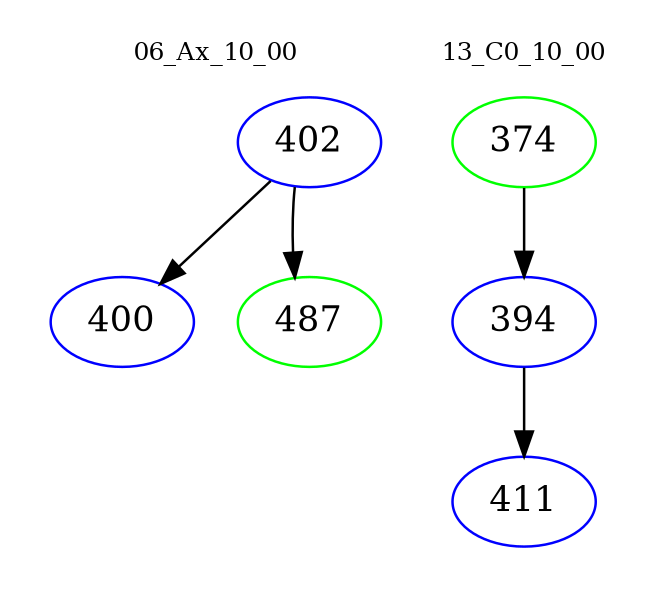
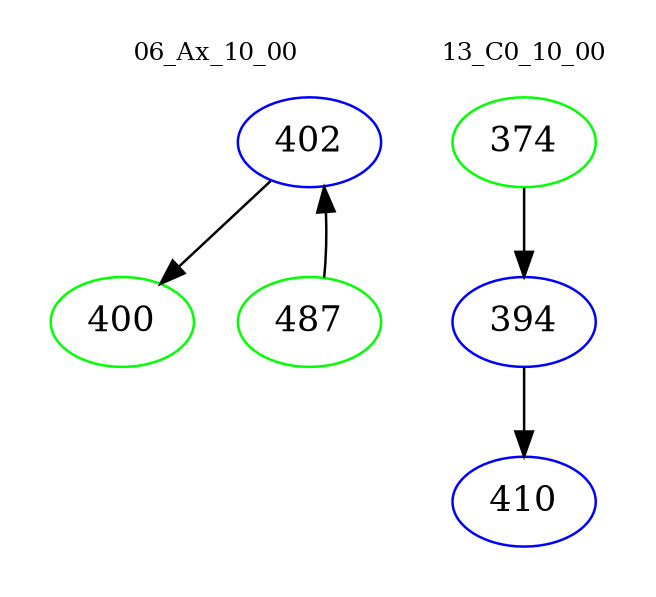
edge "402" -> "487": reversed
node "400": color blue -> green
node "411": label "411" -> "410"
